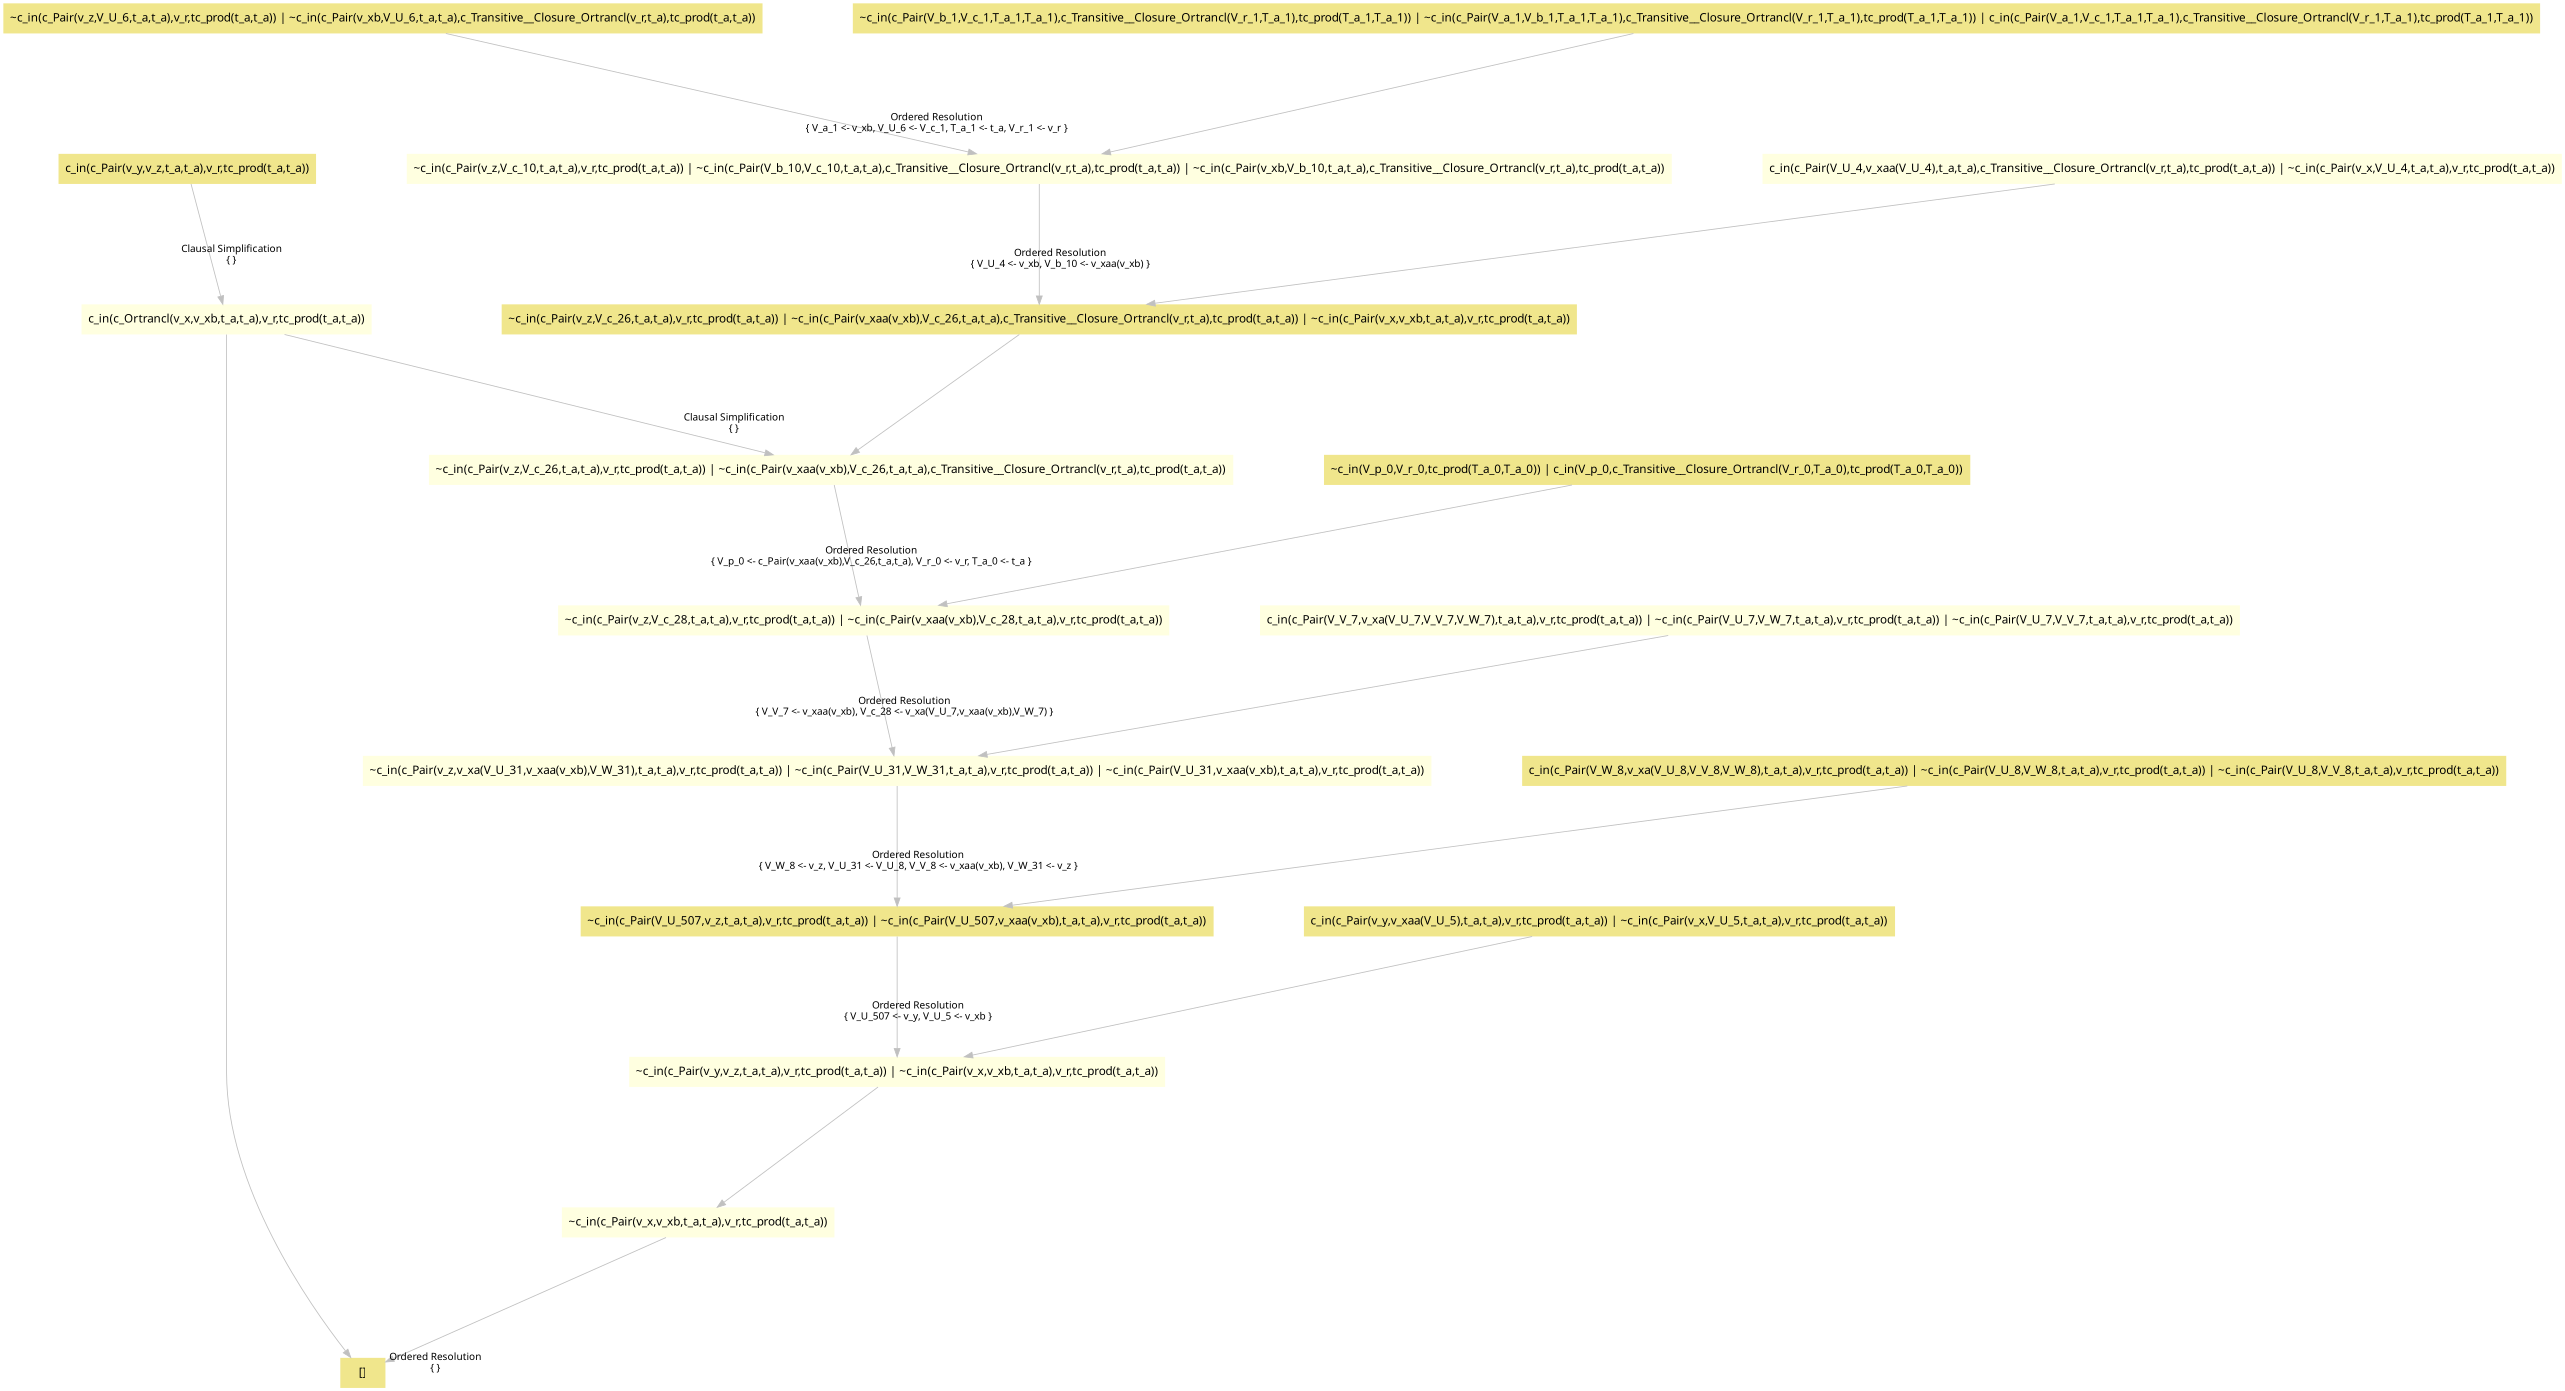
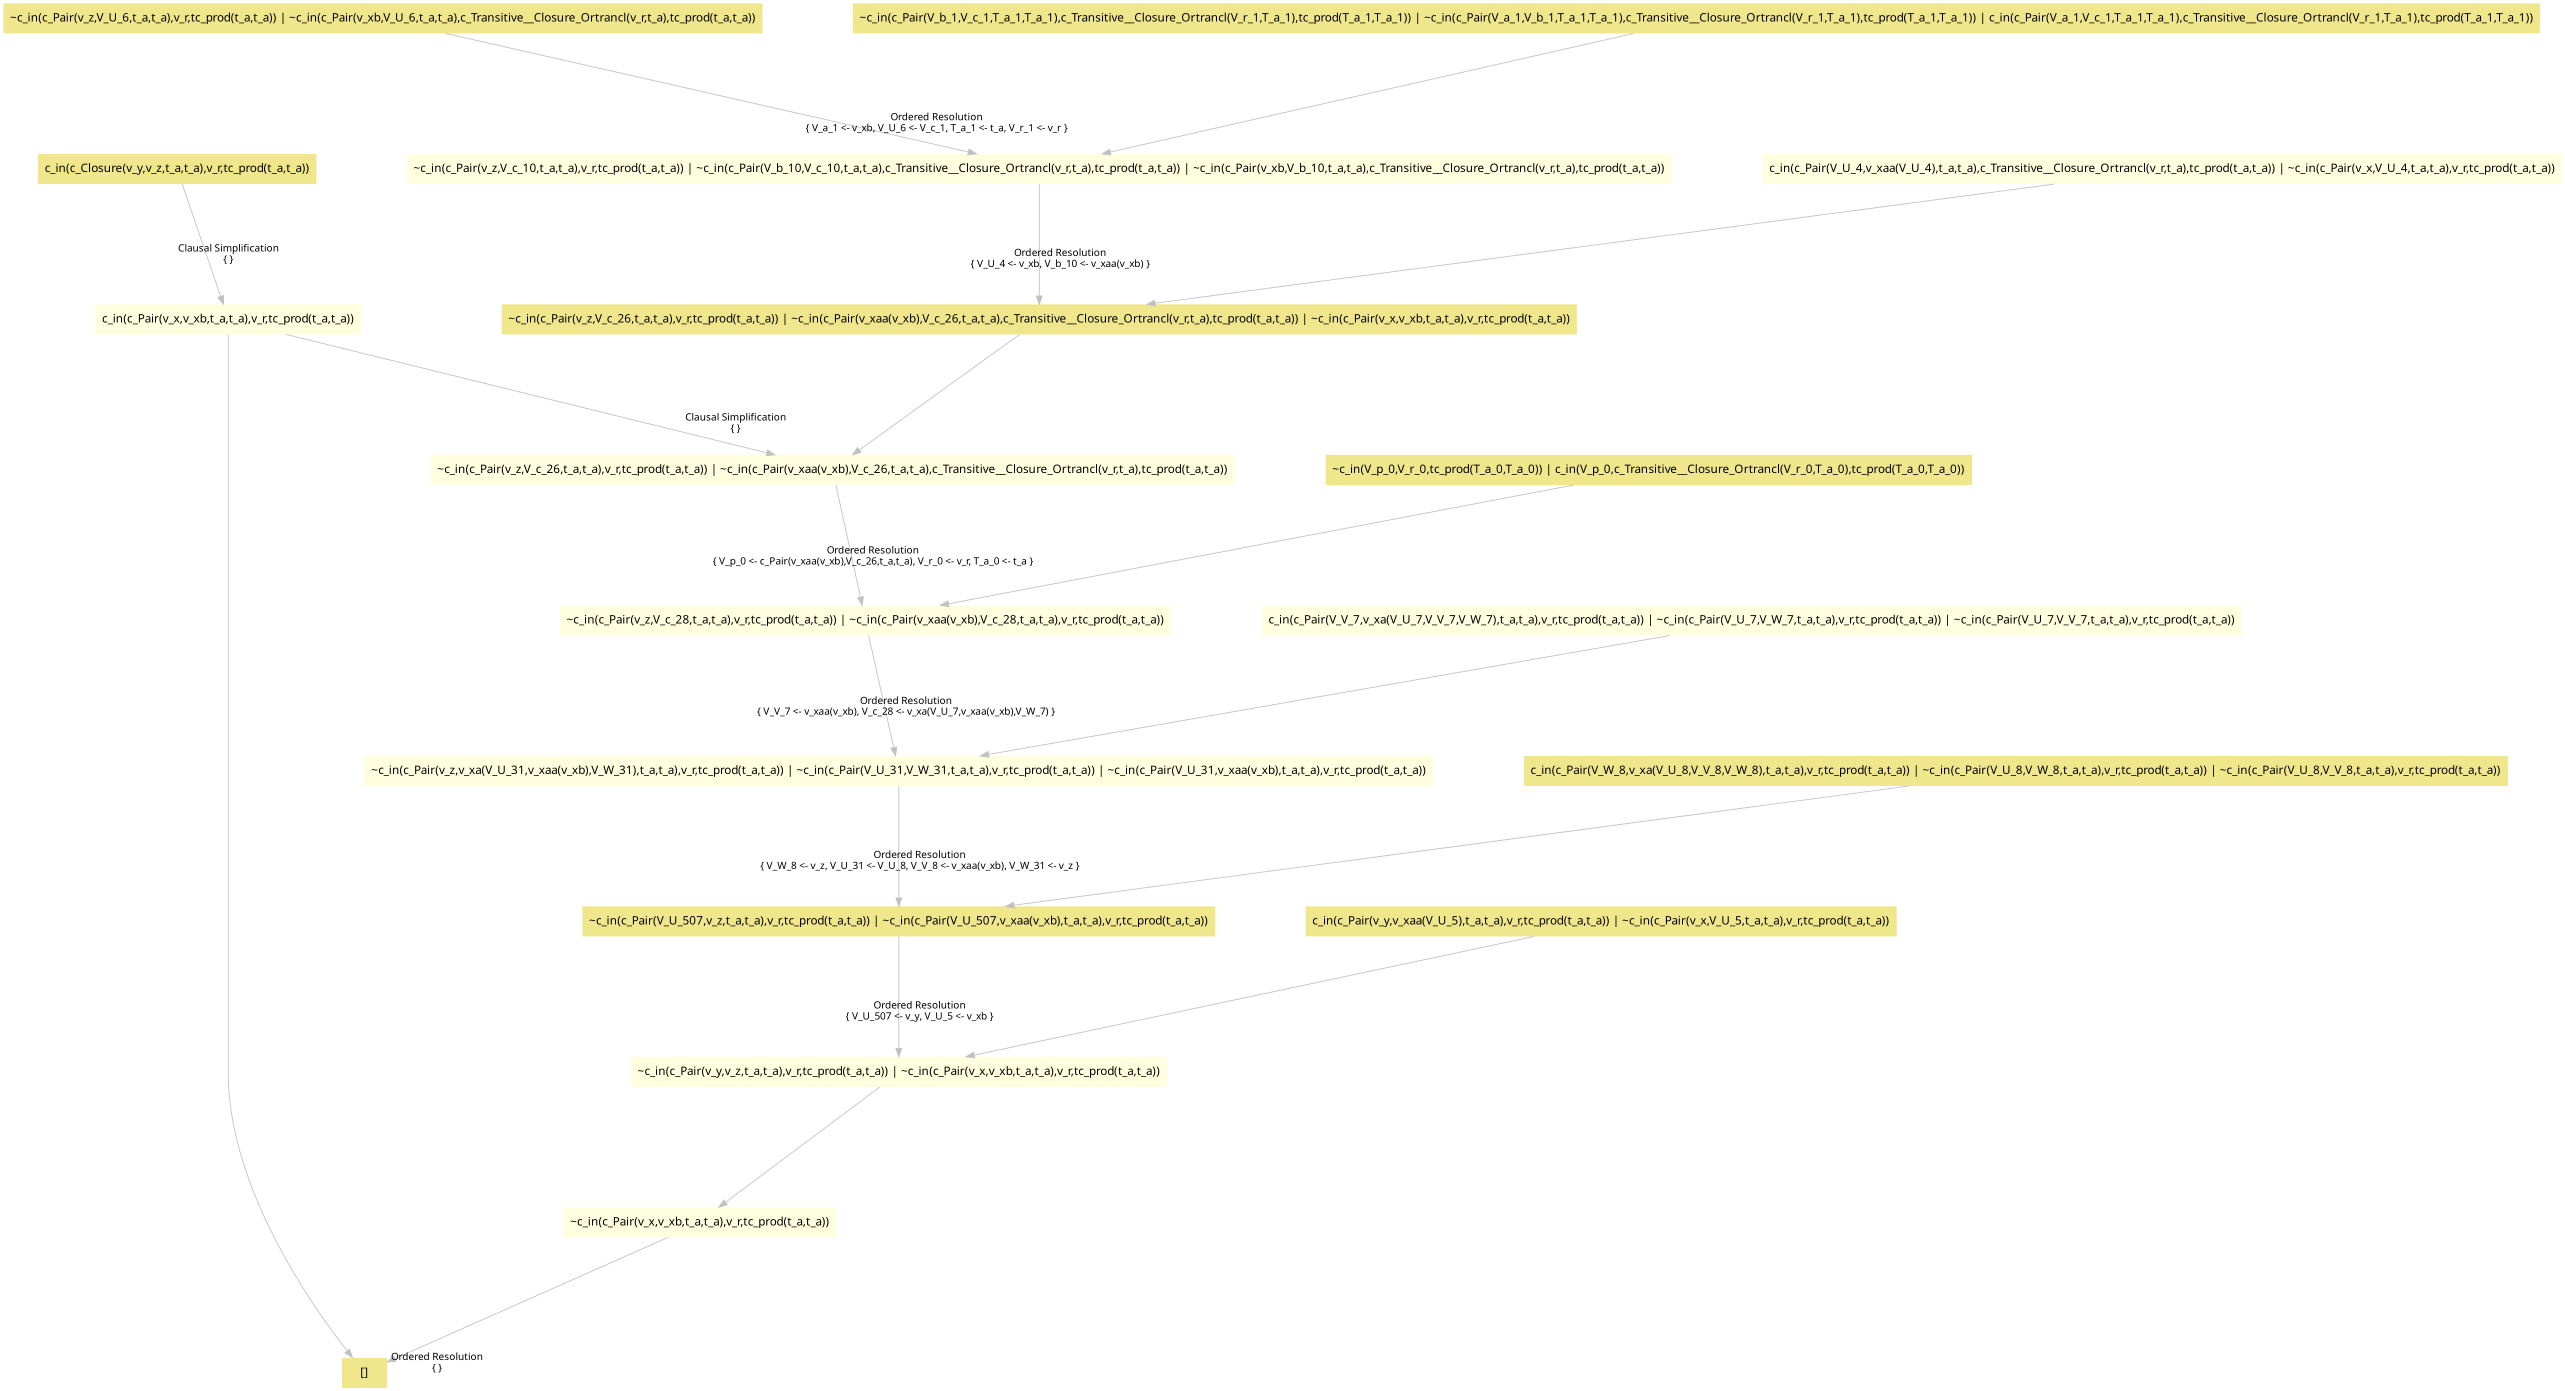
node "c_in(c_Pair(v_y,v_z,t_a,t_a),v_r,tc_prod(t_a,t_a))": label "c_in(c_Pair(v_y,v_z,t_a,t_a),v_r,tc_prod(t_a,t_a))" -> "c_in(c_Closure(v_y,v_z,t_a,t_a),v_r,tc_prod(t_a,t_a))"
node "c_in(c_Ortrancl(v_x,v_xb,t_a,t_a),v_r,tc_prod(t_a,t_a))": label "c_in(c_Ortrancl(v_x,v_xb,t_a,t_a),v_r,tc_prod(t_a,t_a))" -> "c_in(c_Pair(v_x,v_xb,t_a,t_a),v_r,tc_prod(t_a,t_a))"
